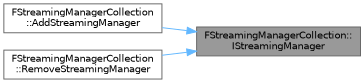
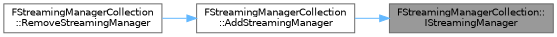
edge "FStreamingManagerCollection ::RemoveStreamingManager" -> "FStreamingManagerCollection:: IStreamingManager": now "FStreamingManagerCollection ::RemoveStreamingManager" -> "FStreamingManagerCollection ::AddStreamingManager"
